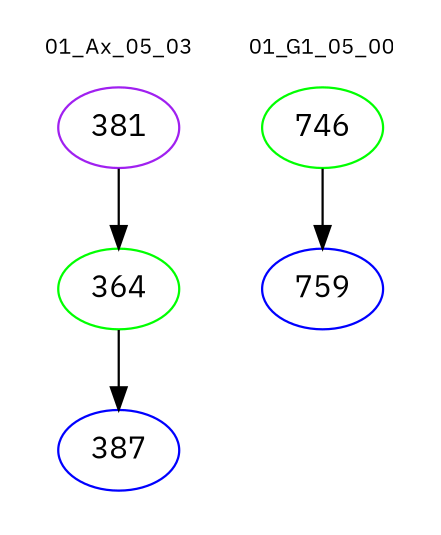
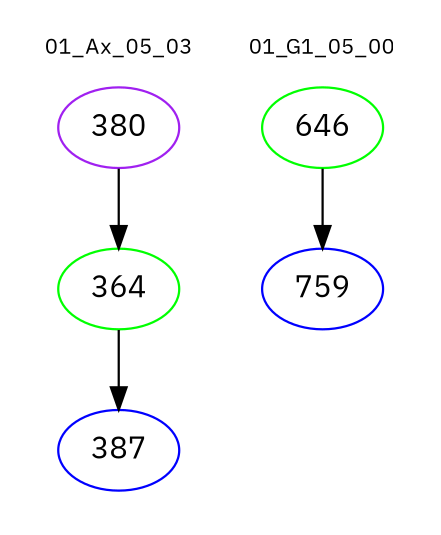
node "381": label "381" -> "380"
node "746": label "746" -> "646"
